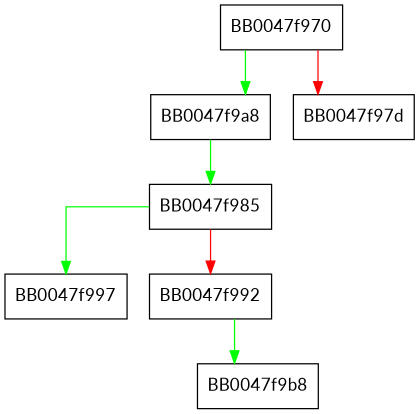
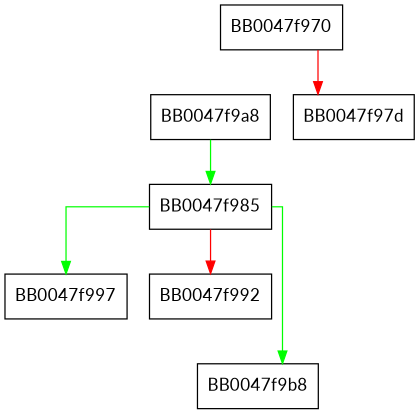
edge "BB0047f970" -> "BB0047f9a8": removed
edge "BB0047f992" -> "BB0047f9b8": now "BB0047f985" -> "BB0047f9b8"
